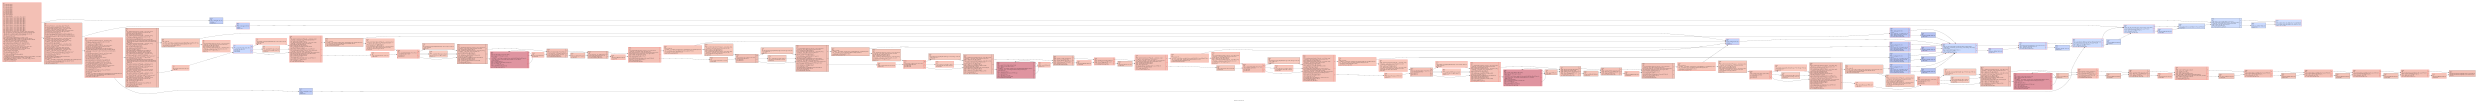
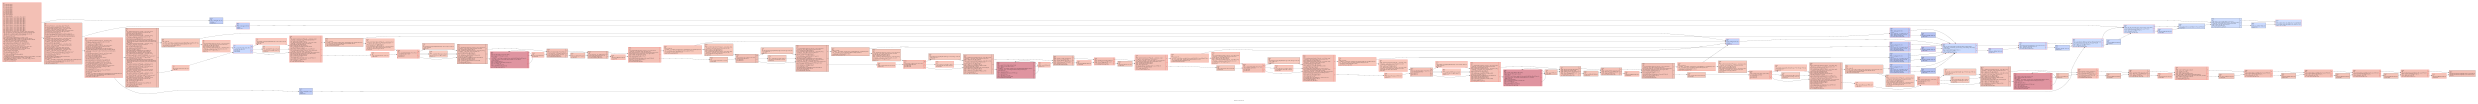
node "%316:": added
